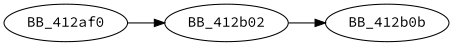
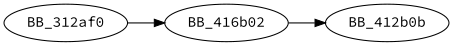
node "BB_412af0": label "BB_412af0" -> "BB_312af0"
node "BB_412b02": label "BB_412b02" -> "BB_416b02"
